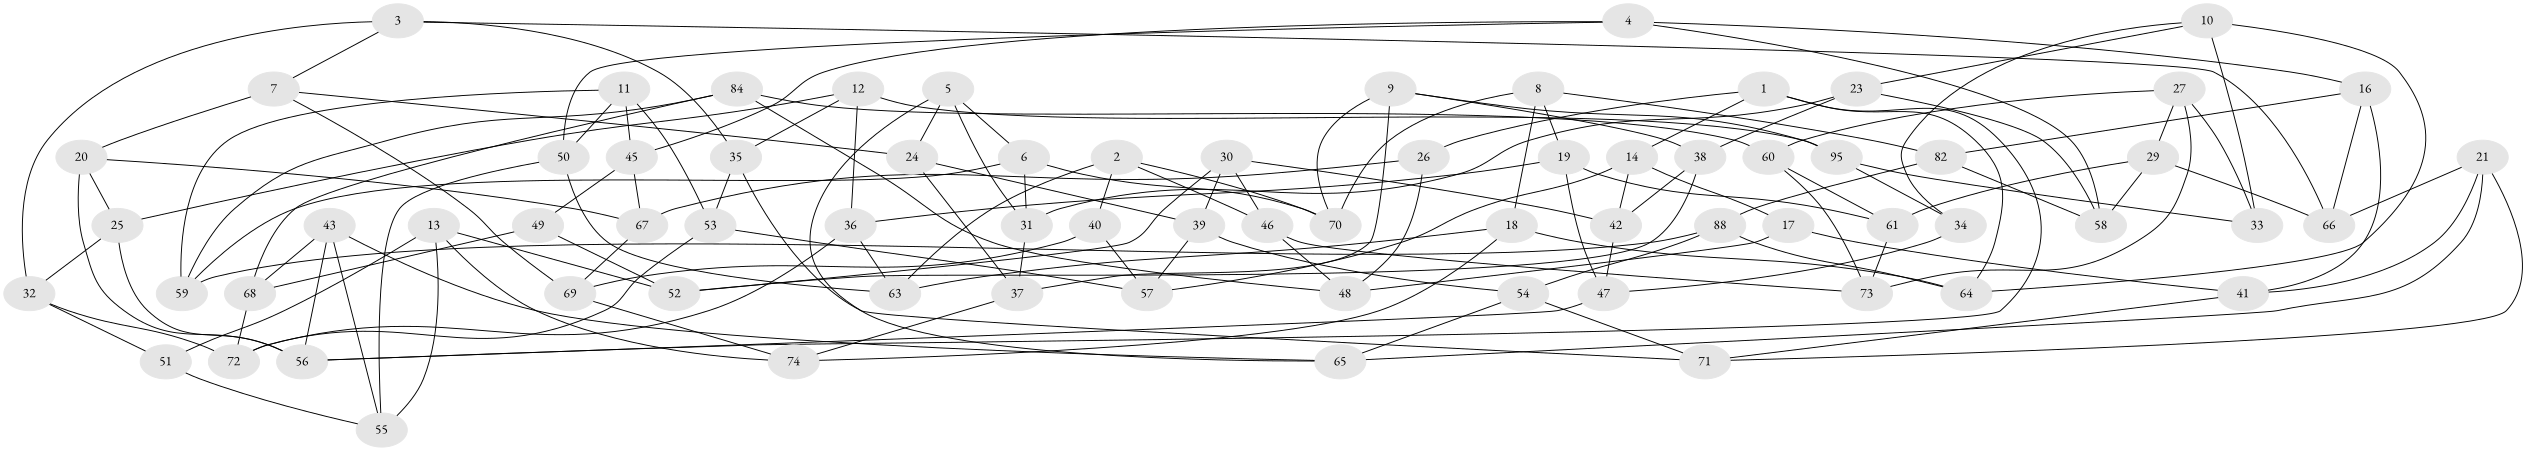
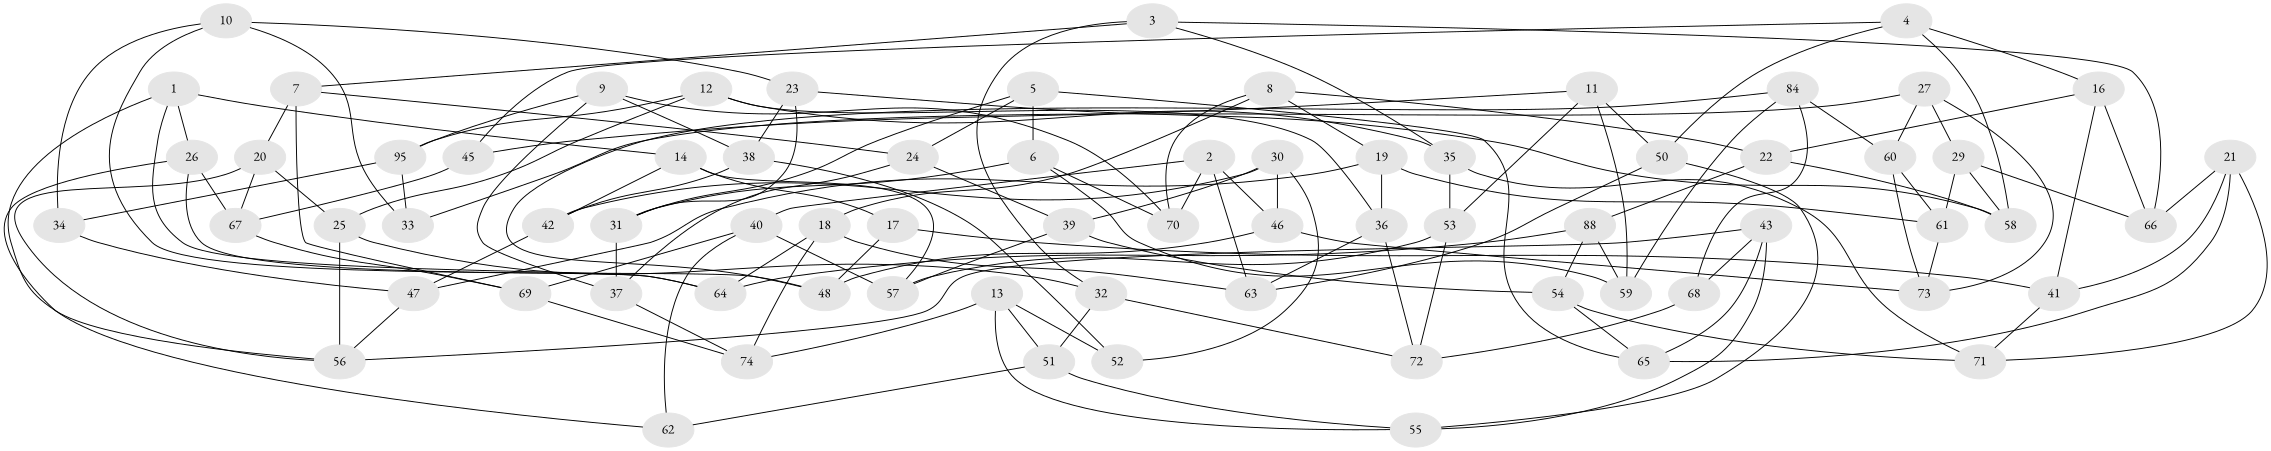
node "82": label "82" -> "22"
node "49": removed
node "62": added
